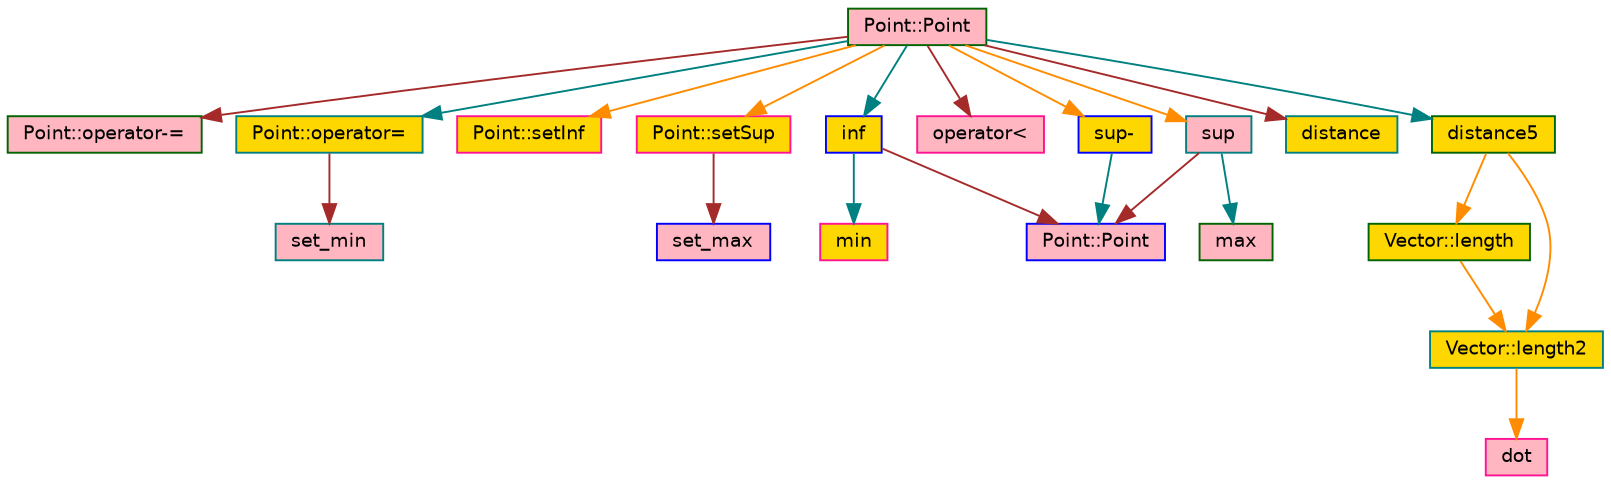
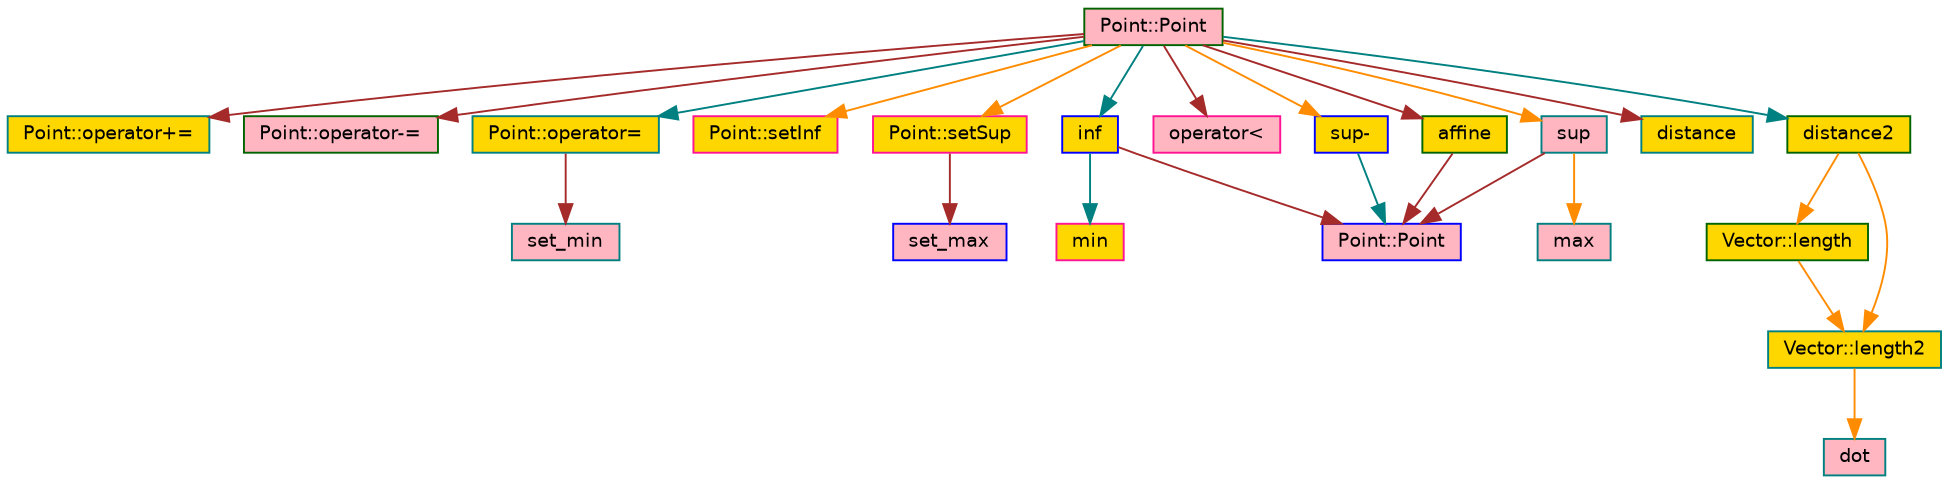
node "Point::operator+=": added
node "affine": added
node "distance5": label "distance5" -> "distance2"
edge "sup" -> "max": color teal -> darkorange
node "max": color darkgreen -> teal
node "dot": color deeppink -> teal
